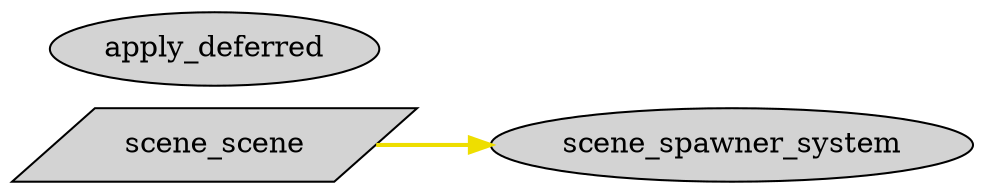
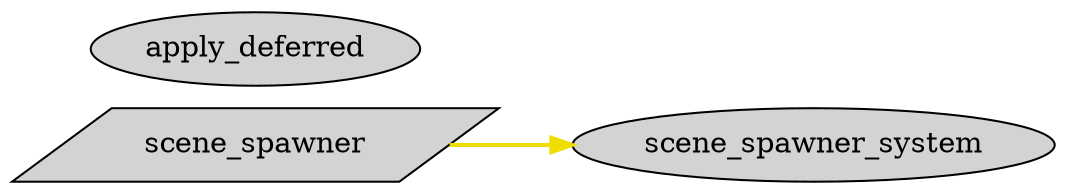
node "scene_scene": label "scene_scene" -> "scene_spawner"
